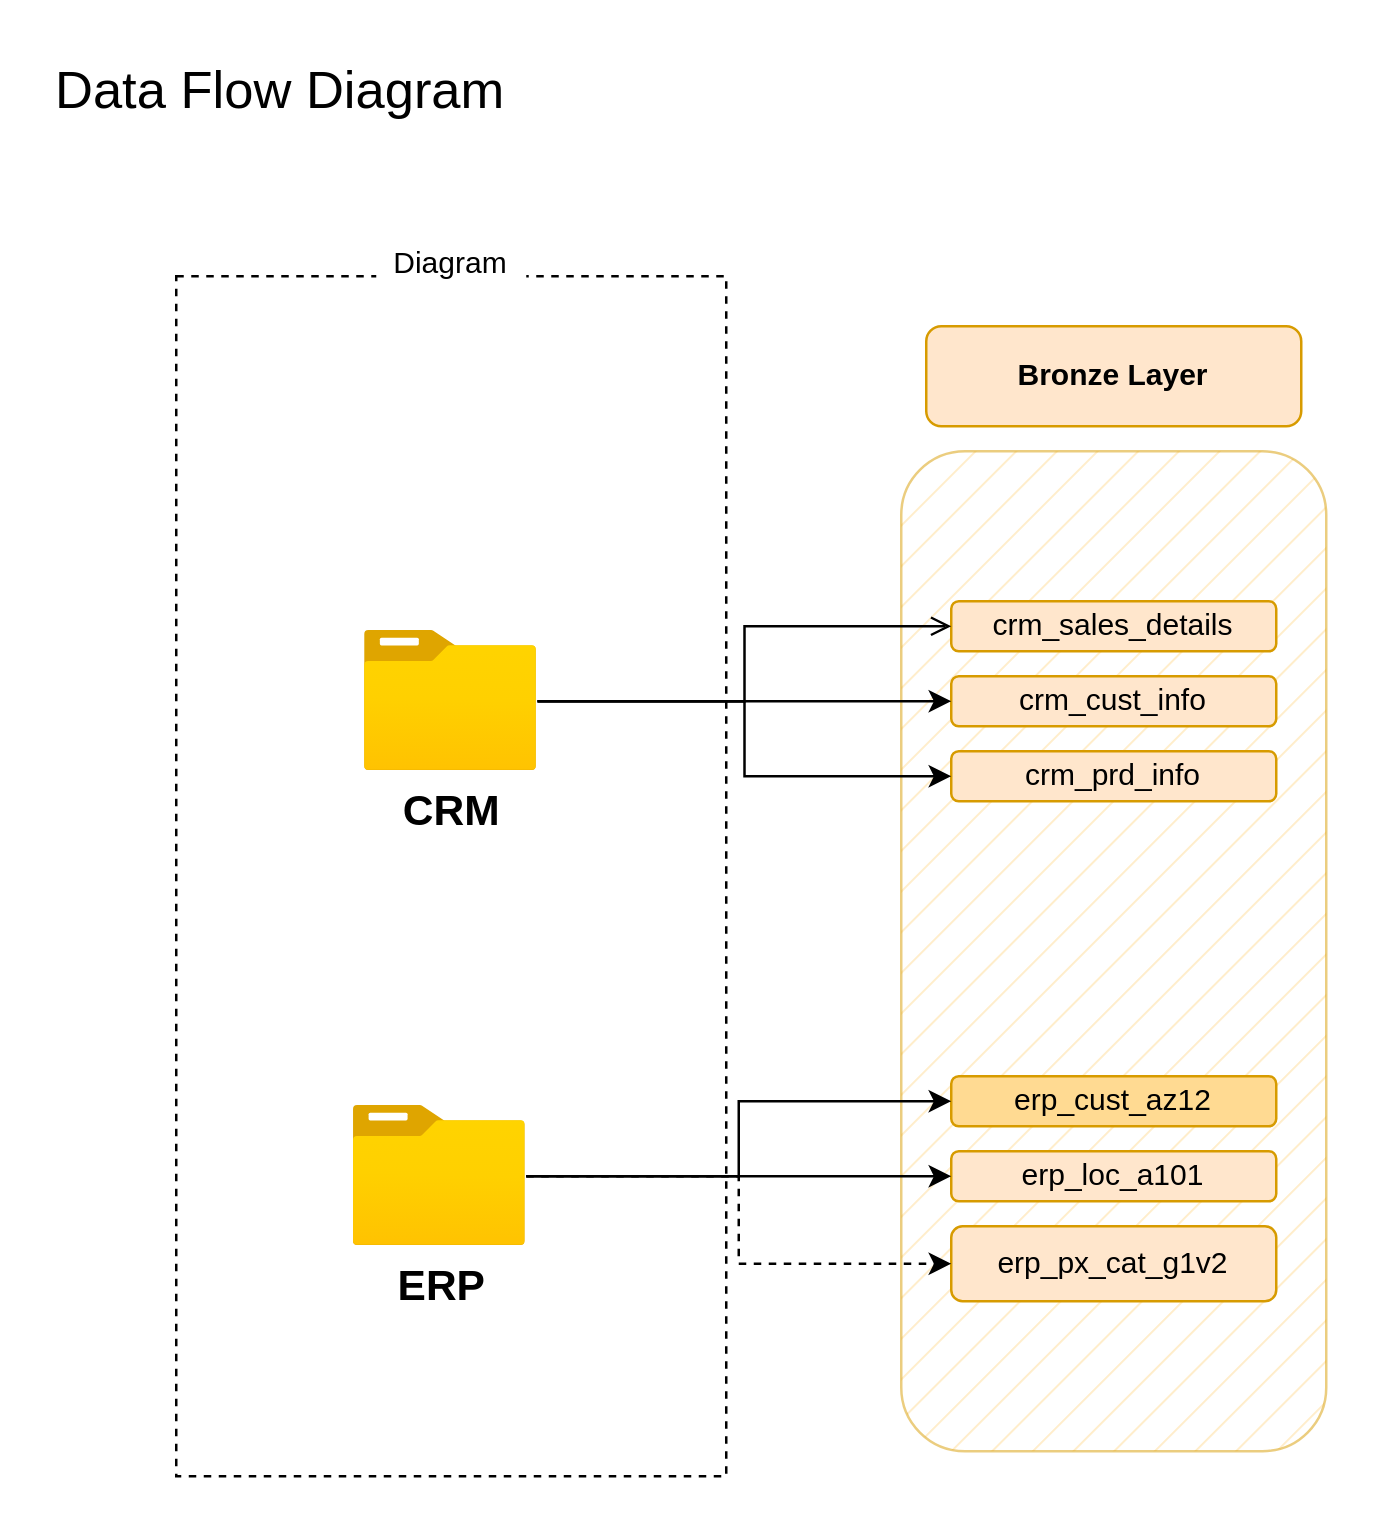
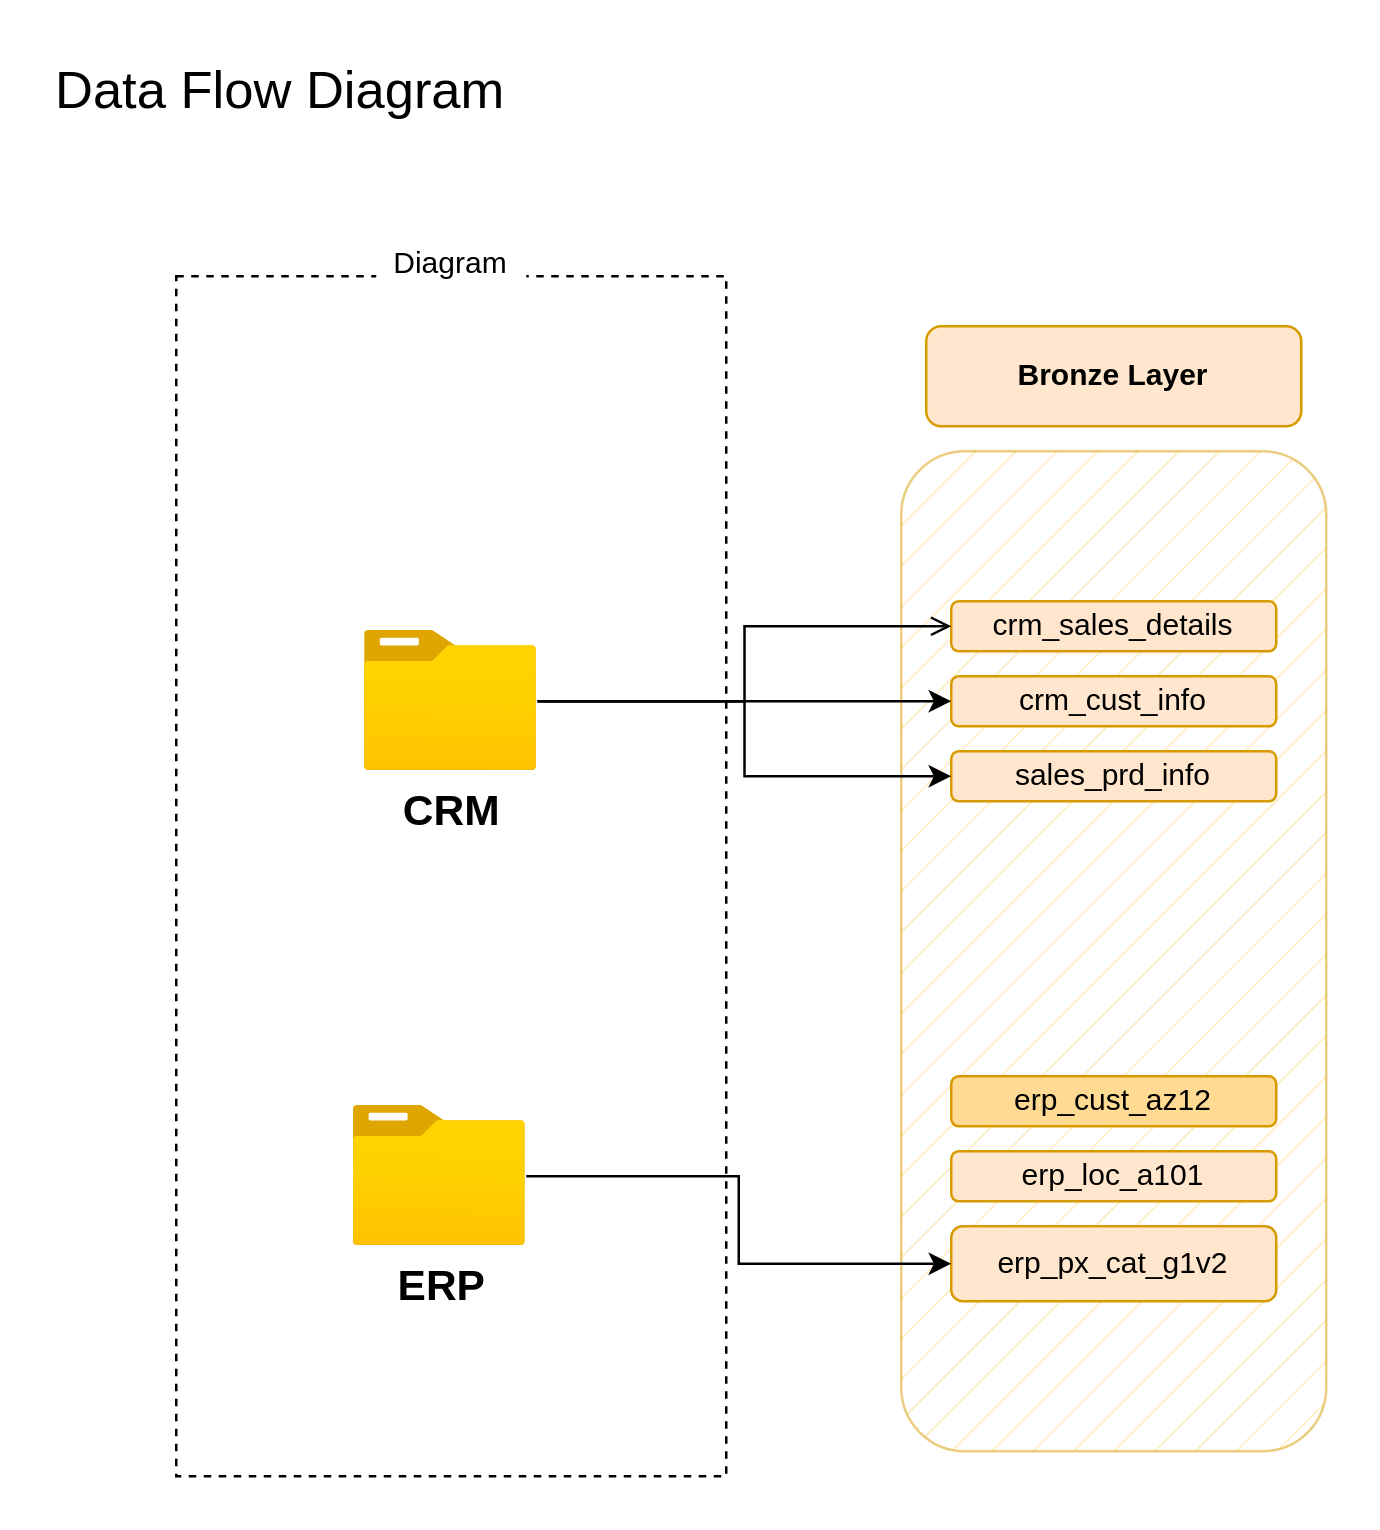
node "crm_prd_info": label "crm_prd_info" -> "sales_prd_info"
edge "ERP" -> "erp_cust_az12": removed
edge "ERP" -> "erp_loc_a101": removed
edge "ERP" -> "erp_px_cat_g1v2": style dashed -> solid
